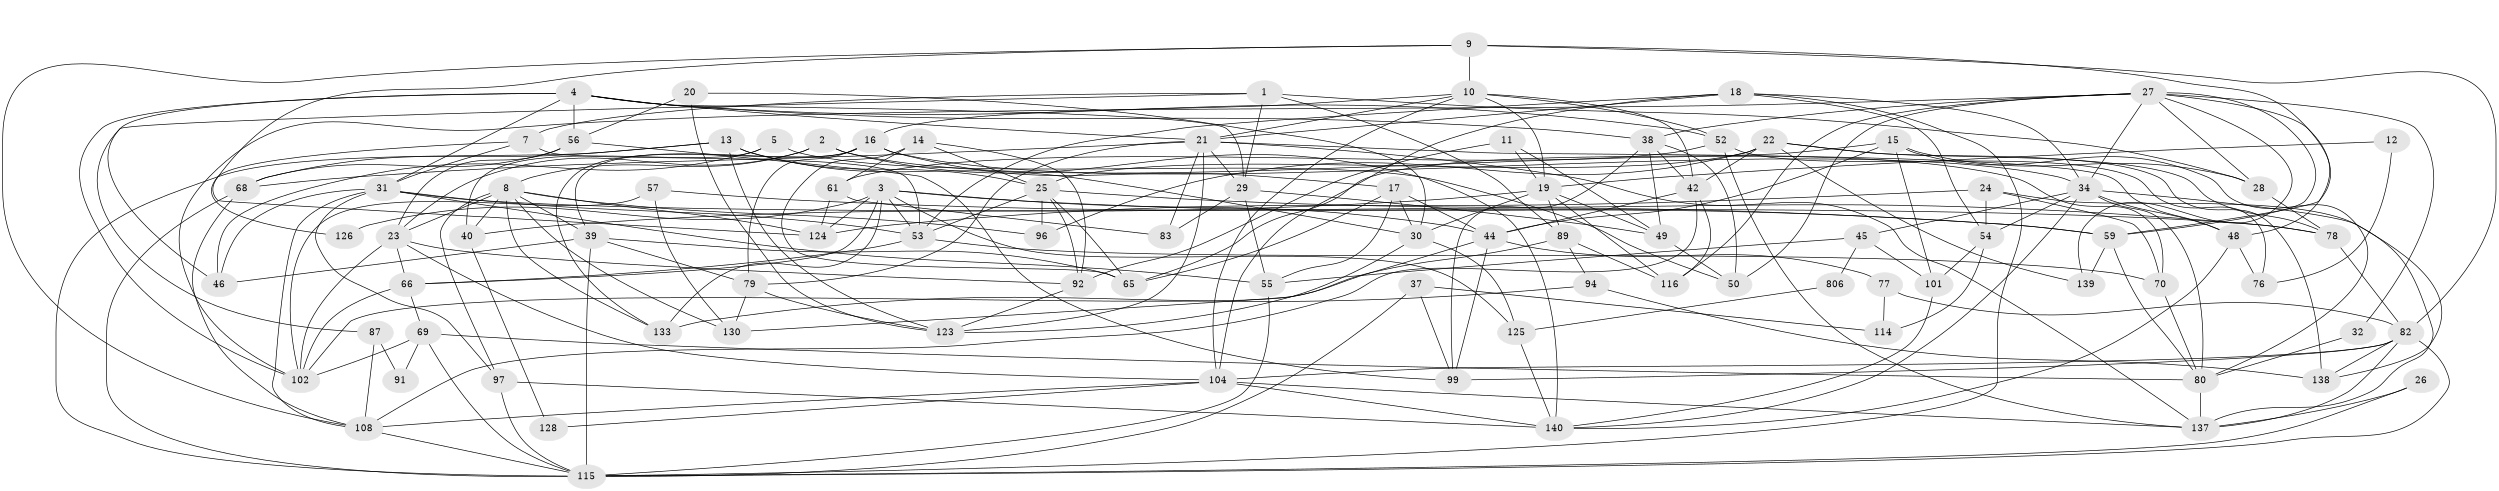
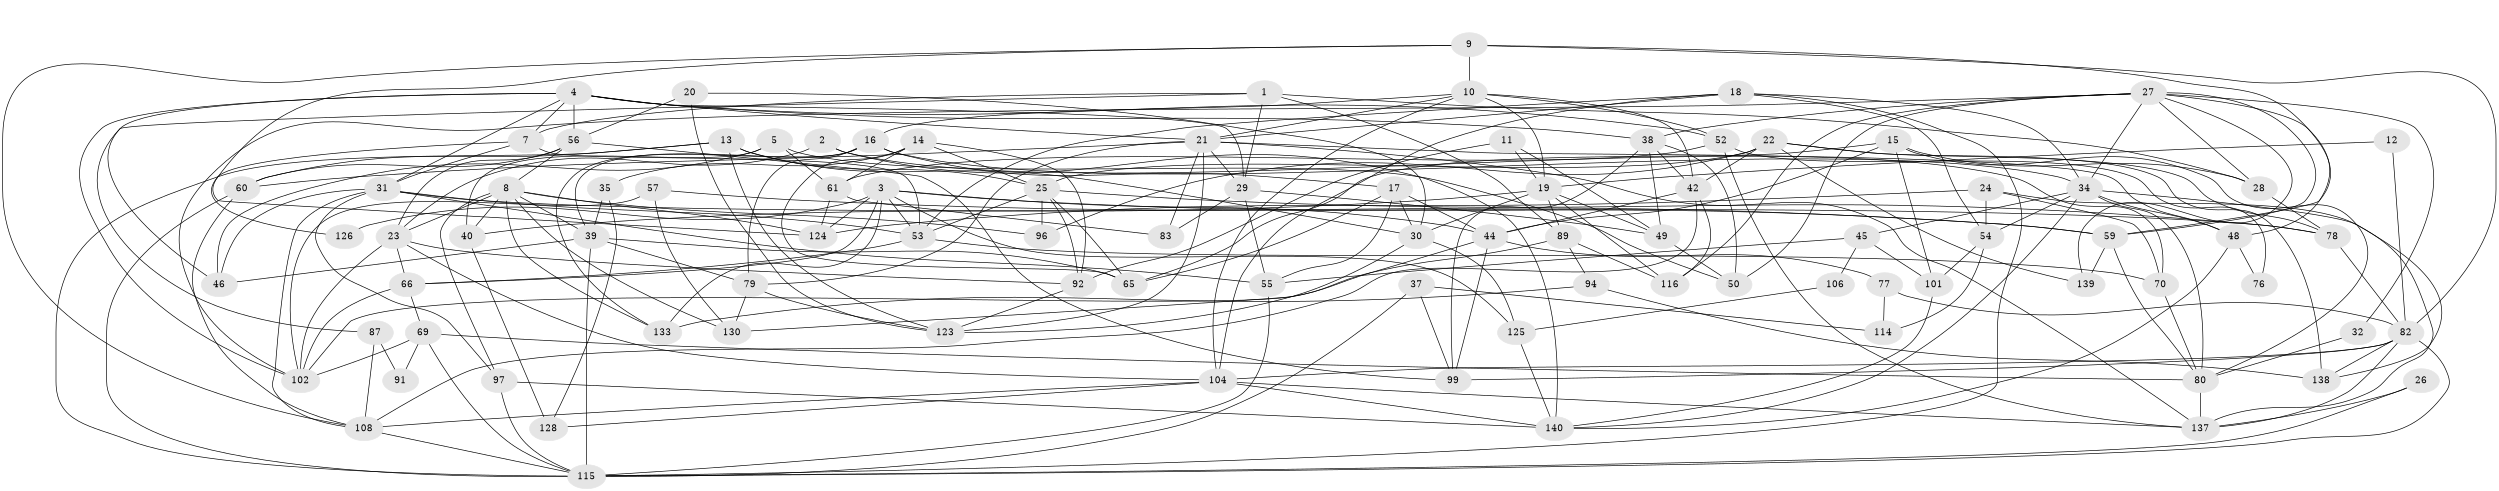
edge "4" -- "7": added
edge "2" -- "8": now "56" -- "8"
edge "5" -- "61": added
node "68": label "68" -> "60"
node "35": added
edge "12" -- "76": now "12" -- "82"
node "806": label "806" -> "106"
